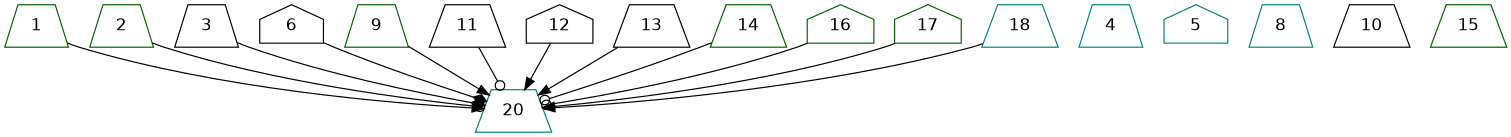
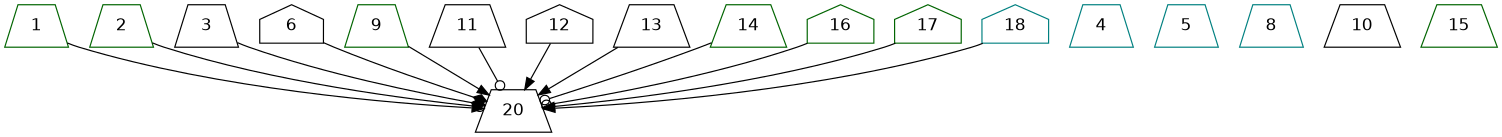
node "18": shape trapezium -> house
node "5": shape house -> trapezium
node "20": color teal -> black
